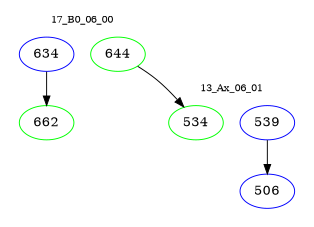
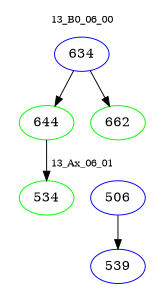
cluster "17_B0_06_00": label "17_B0_06_00" -> "13_B0_06_00"
edge "634" -> "644": added
edge "539" -> "506": reversed
